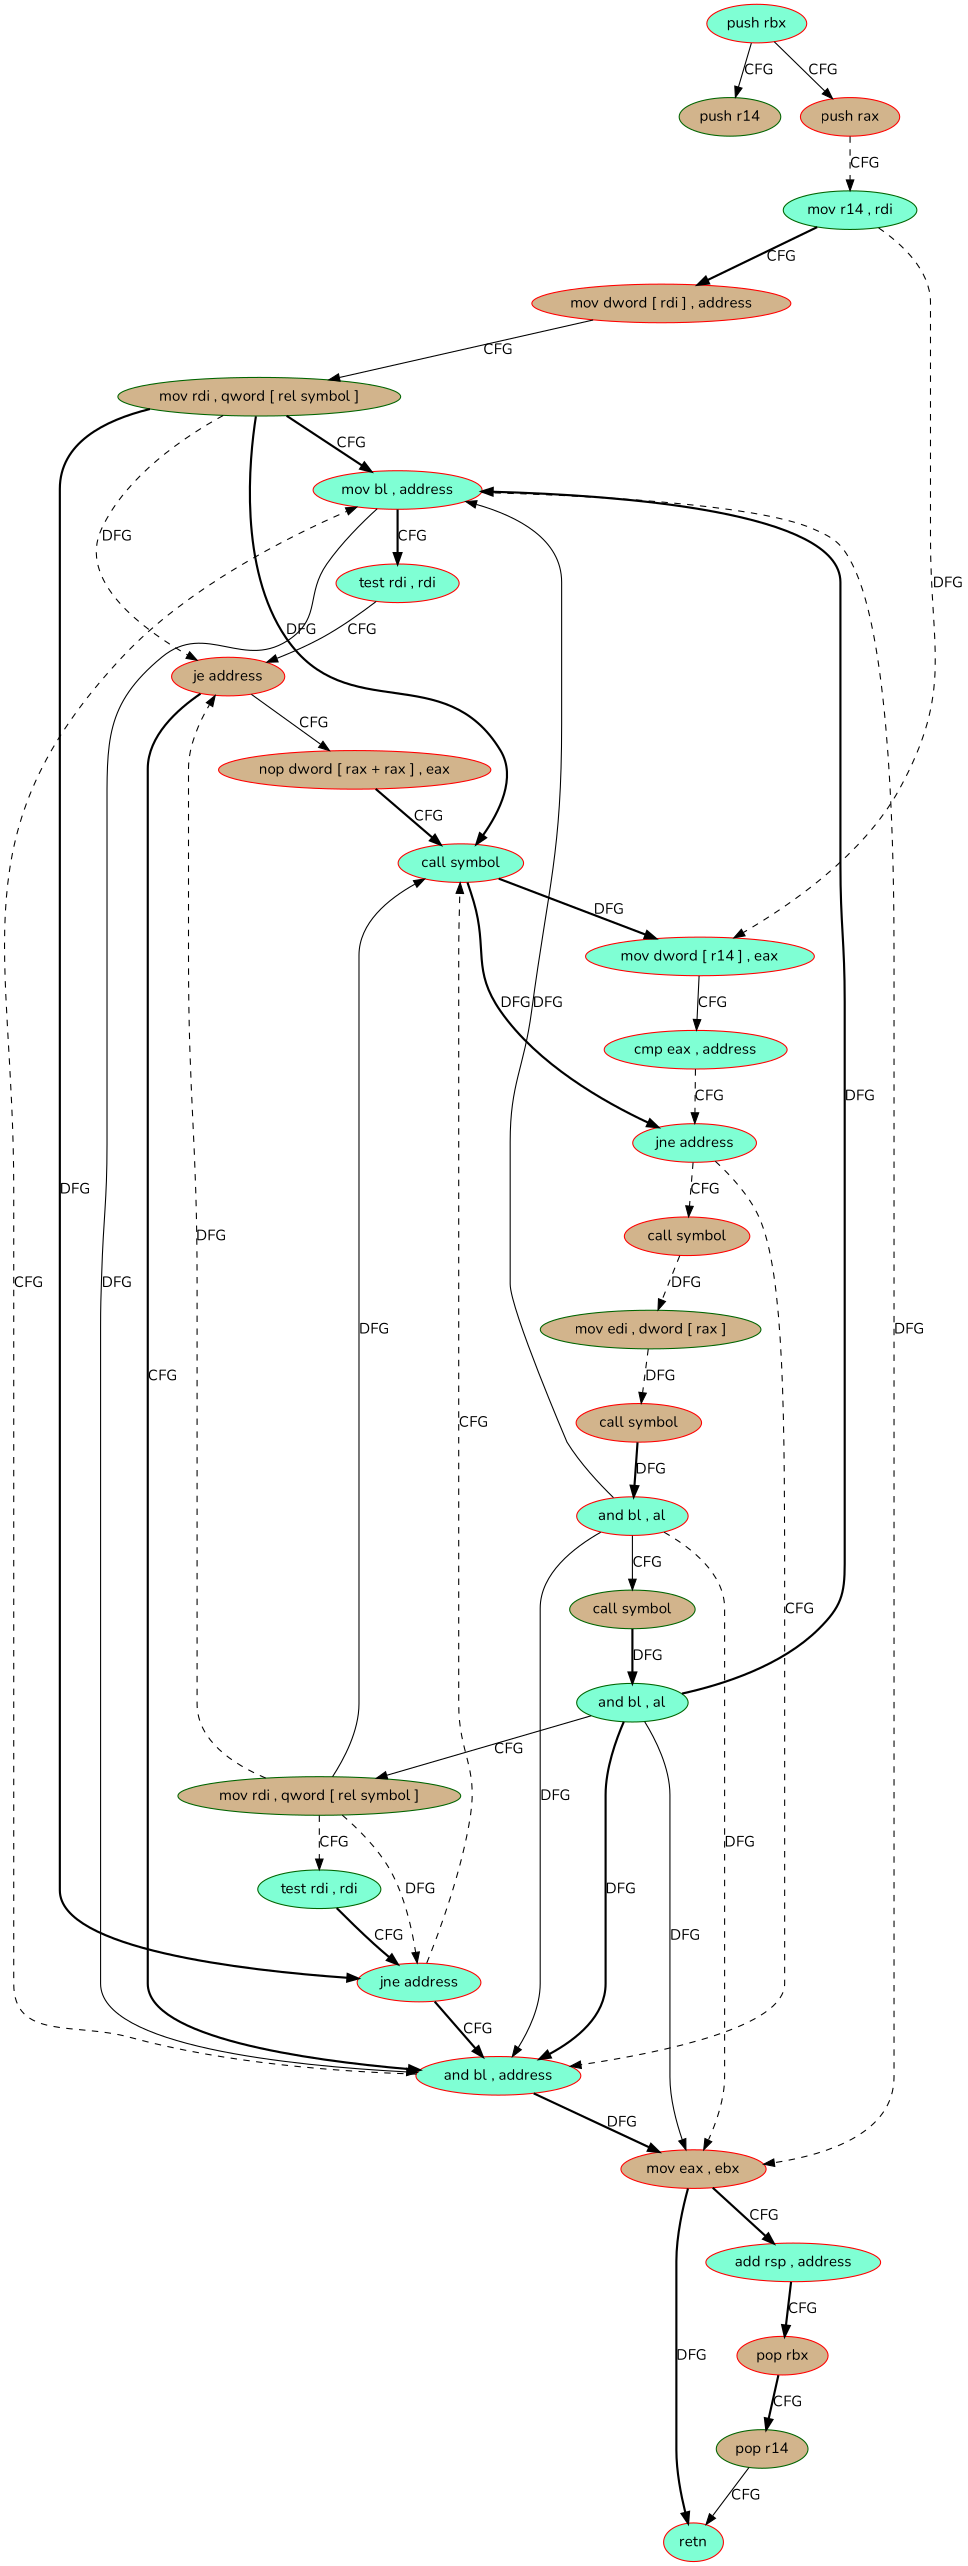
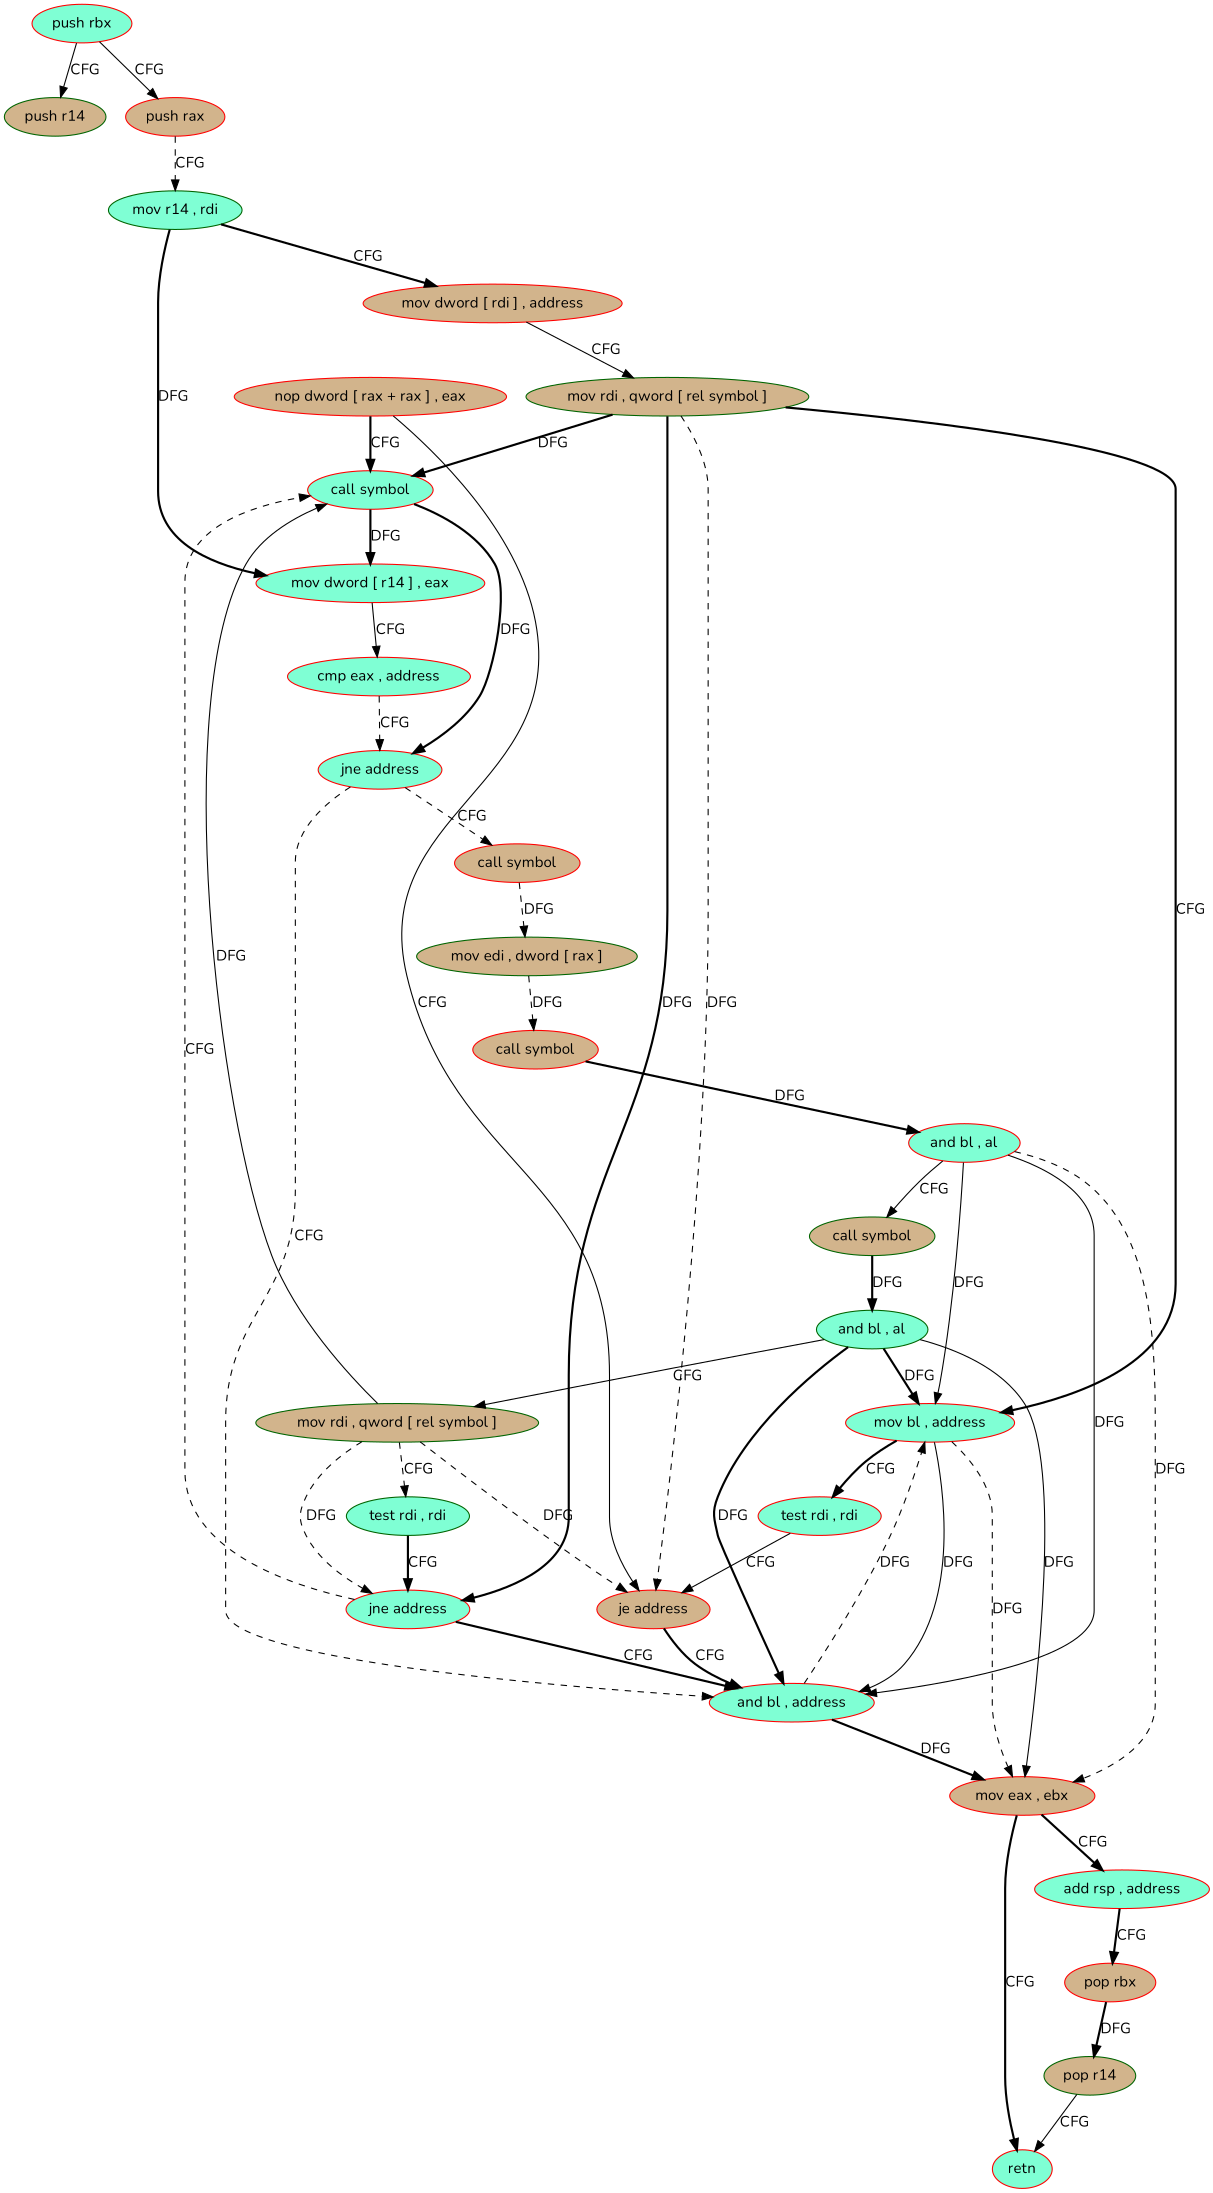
edge "mov r14 , rdi" -> "mov dword [ r14 ] , eax": style dashed -> bold
edge "je address" -> "nop dword [ rax + rax ] , eax": reversed
edge "and bl , address" -> "mov bl , address": label "CFG" -> "DFG"
edge "mov eax , ebx" -> "retn": label "DFG" -> "CFG"
edge "pop rbx" -> "pop r14": label "CFG" -> "DFG"
